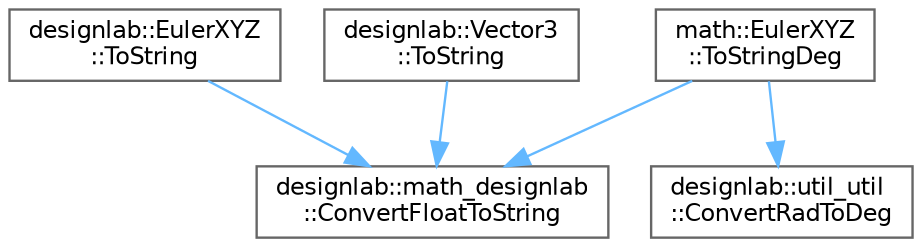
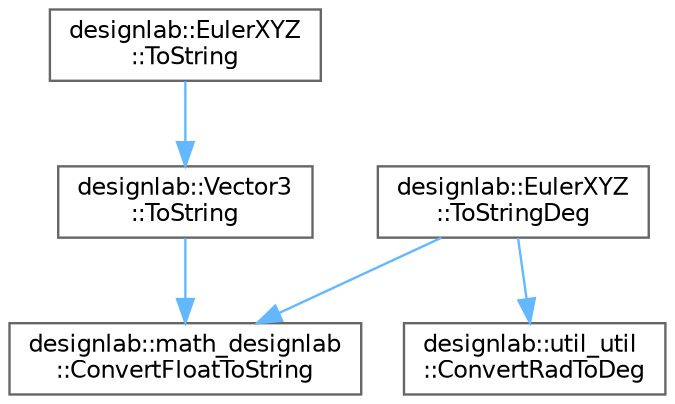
node "math::EulerXYZ ::ToStringDeg": label "math::EulerXYZ ::ToStringDeg" -> "designlab::EulerXYZ ::ToStringDeg"
edge "designlab::EulerXYZ ::ToString" -> "designlab::math_designlab ::ConvertFloatToString": now "designlab::EulerXYZ ::ToString" -> "designlab::Vector3 ::ToString"
